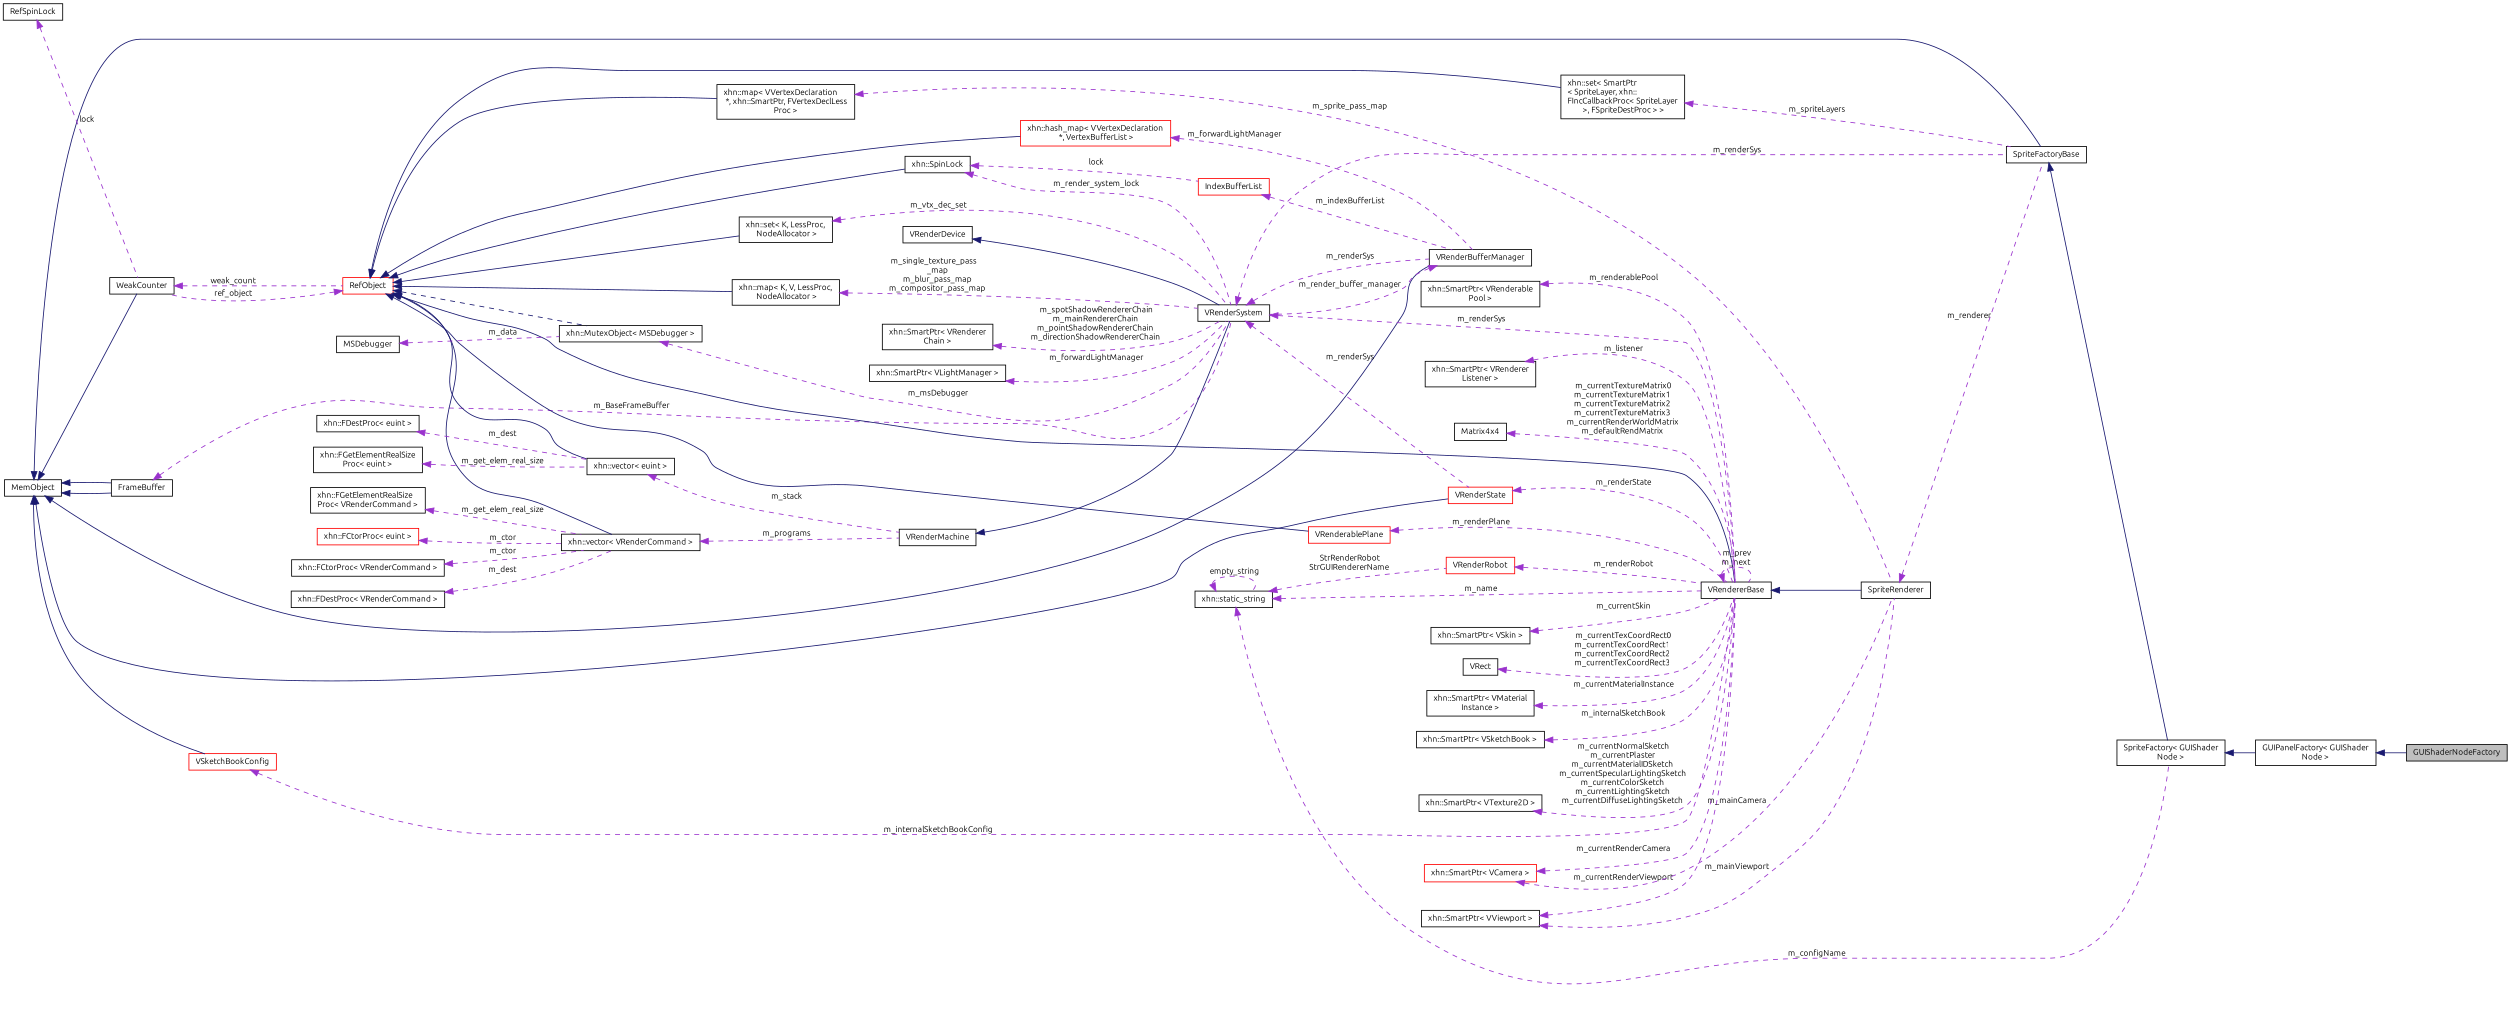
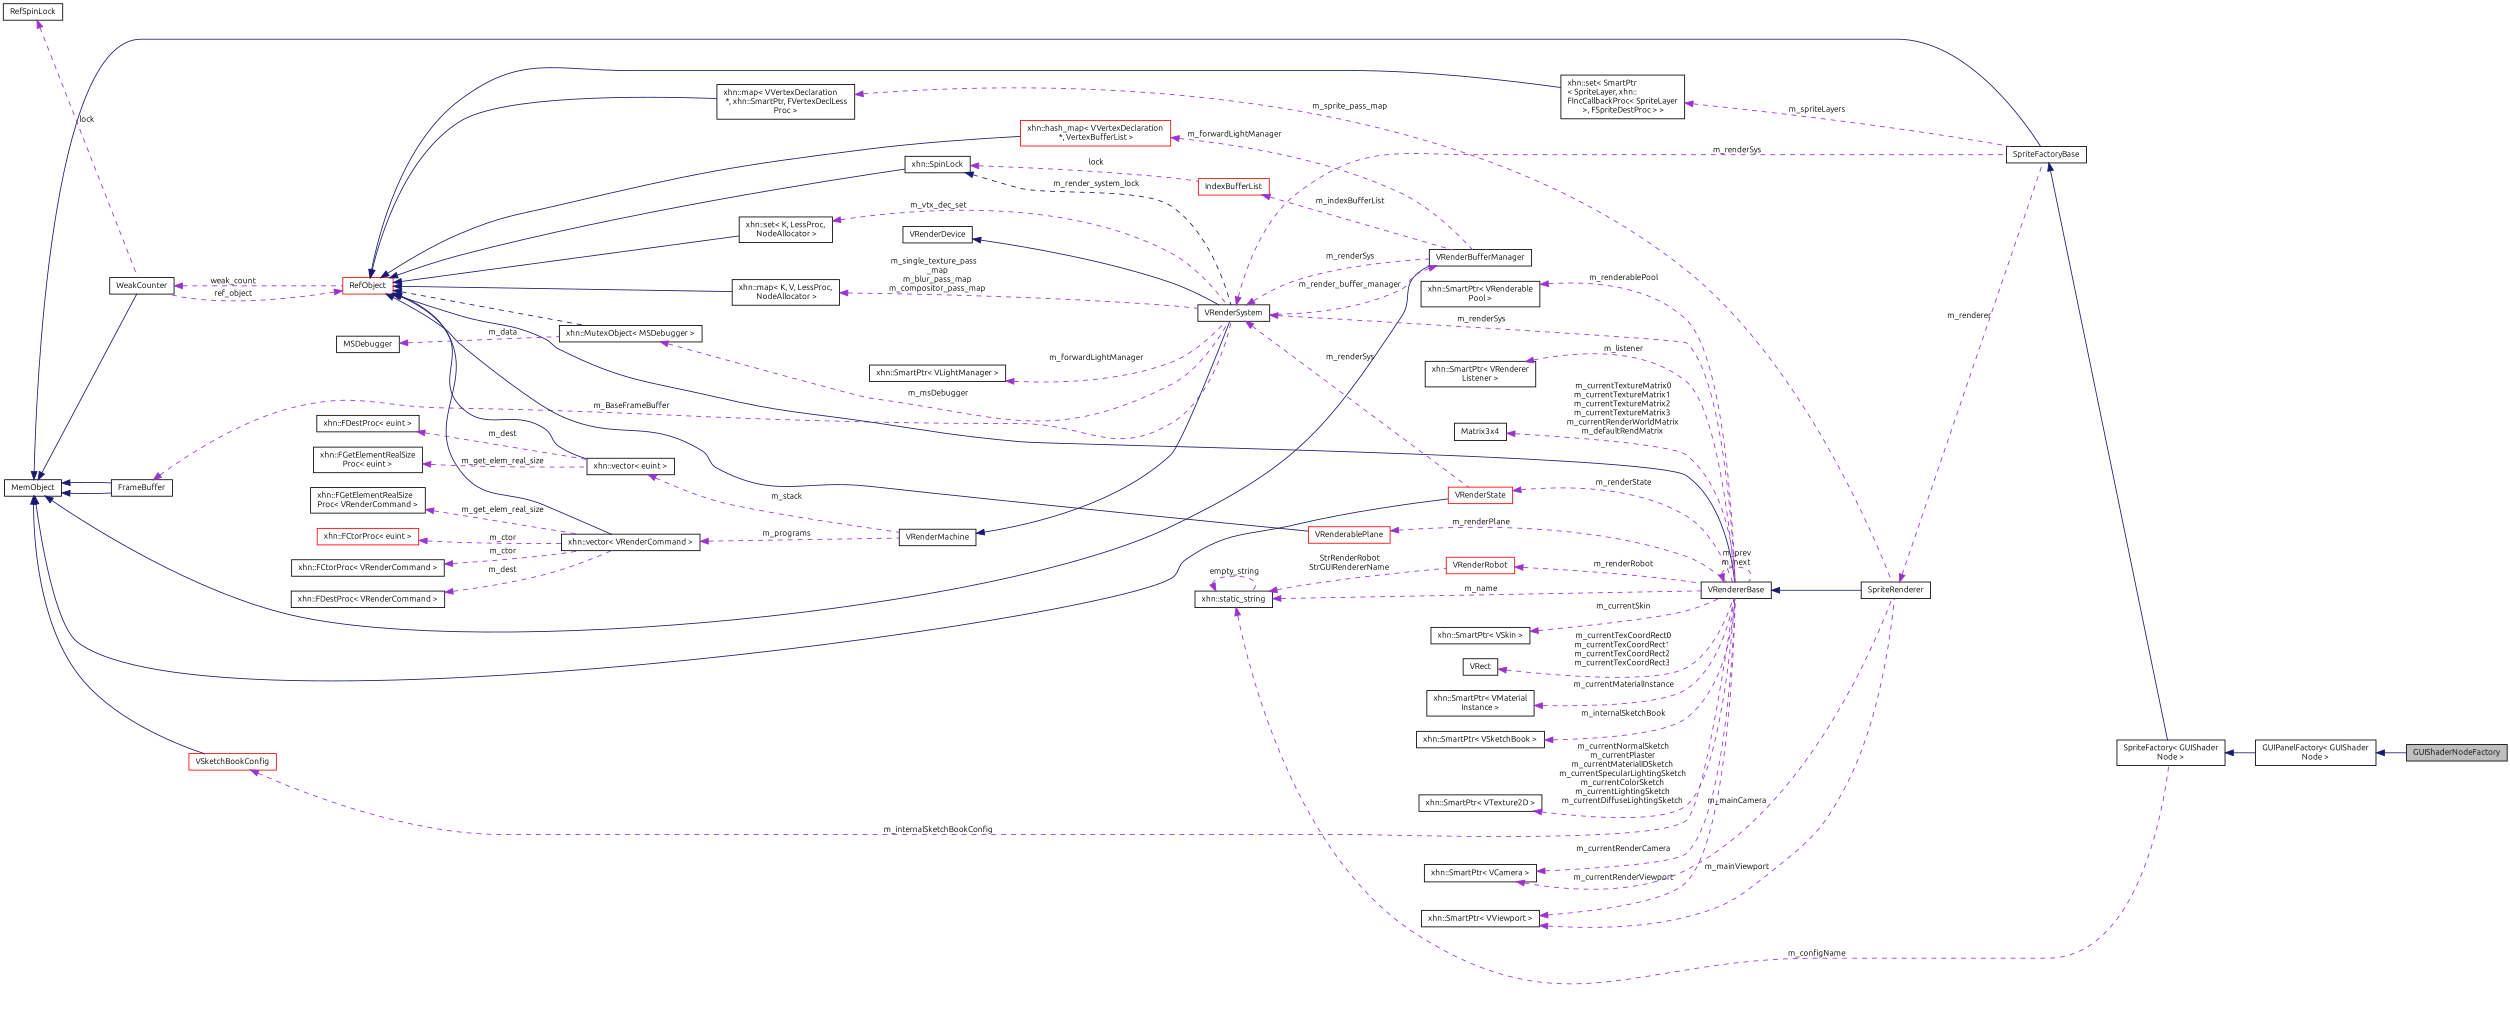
edge "VRenderSystem" -> "xhn::SpinLock": color darkorchid3 -> midnightblue
node "xhn::SmartPtr< VRenderer Chain >": removed
node "Matrix4x4": label "Matrix4x4" -> "Matrix3x4"
node "xhn::SmartPtr< VCamera >": color red -> black
